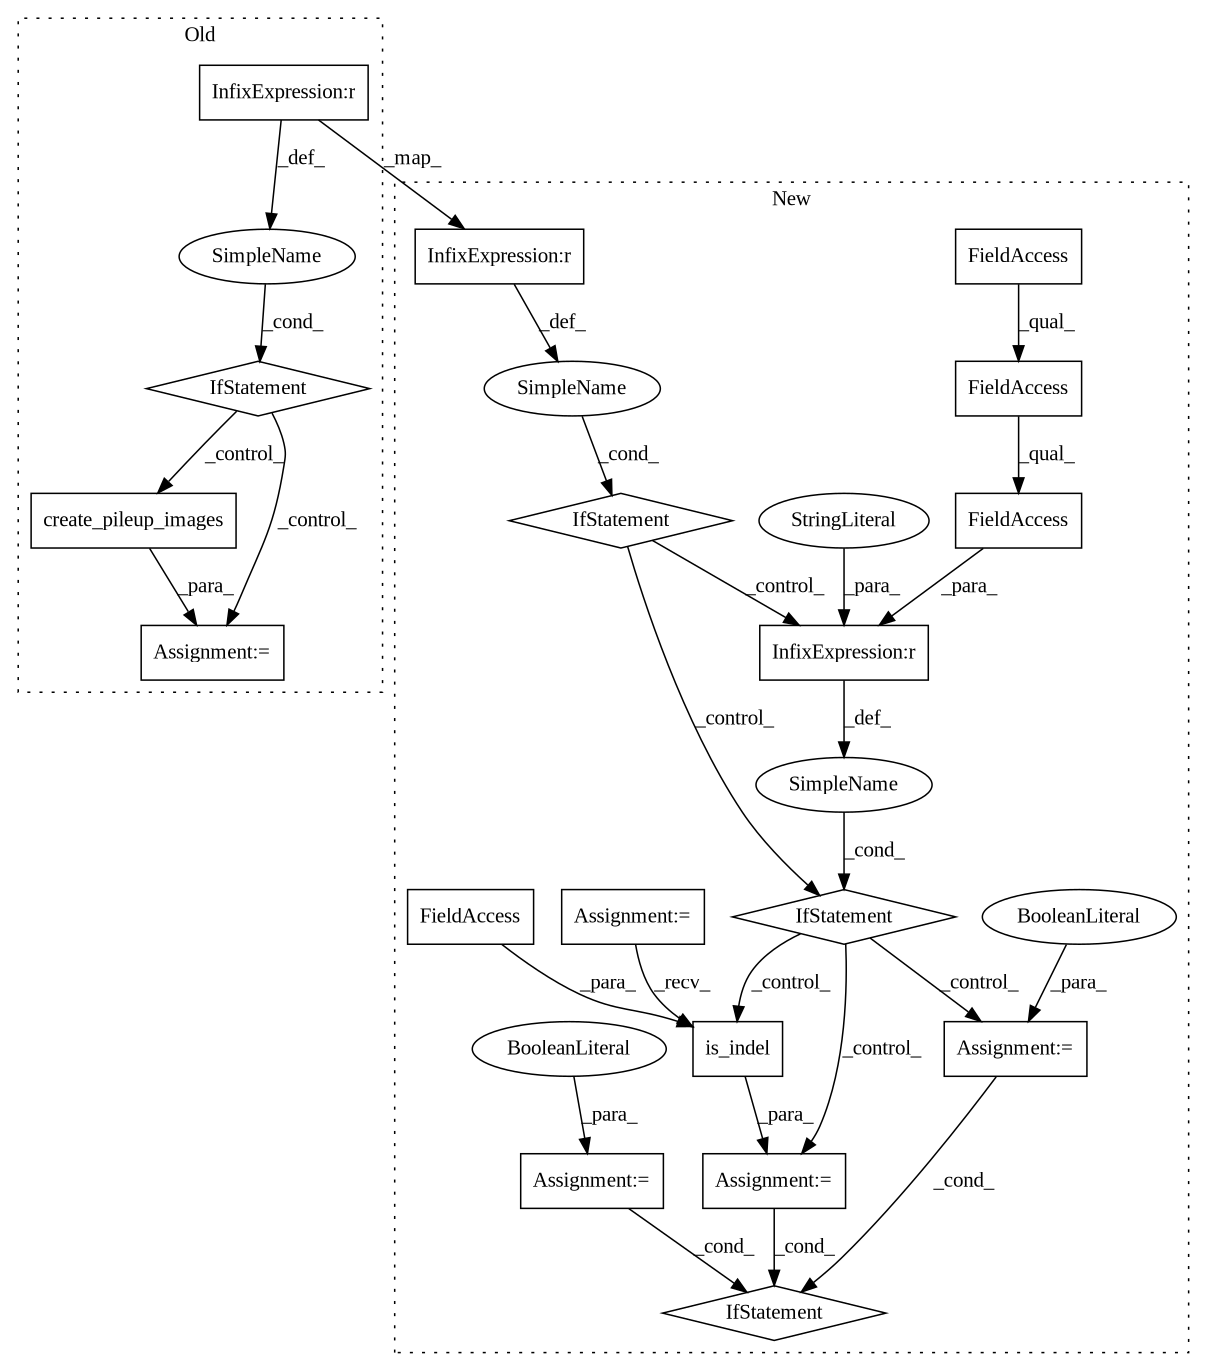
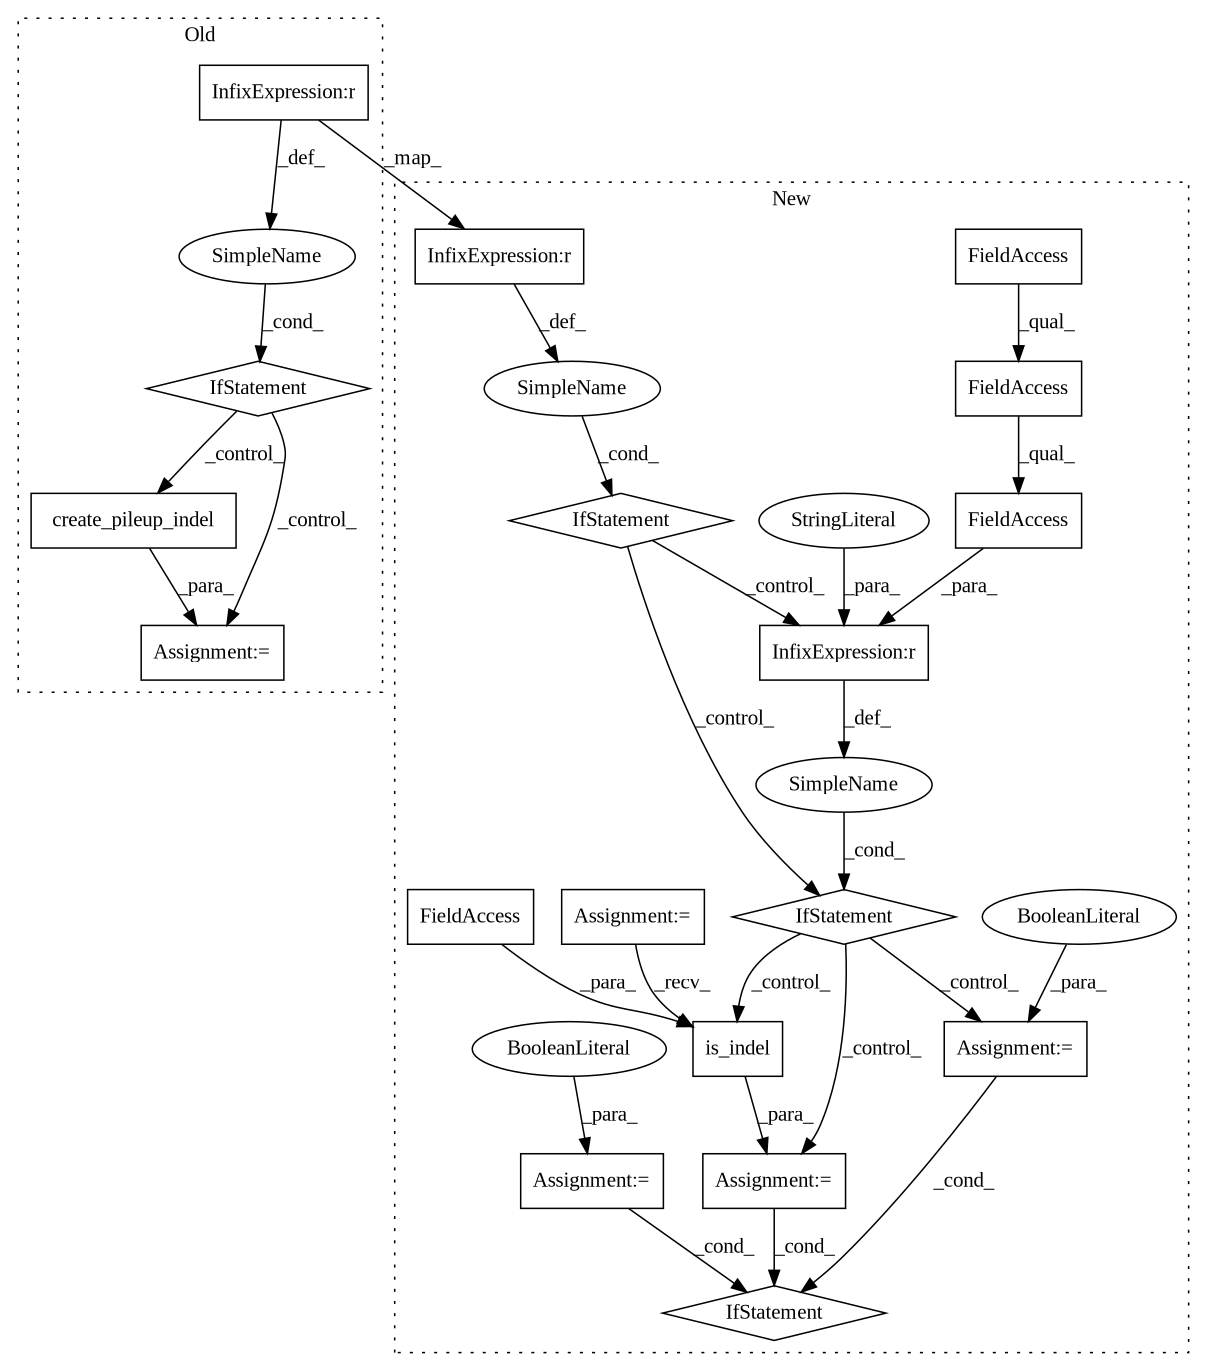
node "create_pileup_images": label "create_pileup_images" -> "create_pileup_indel"
